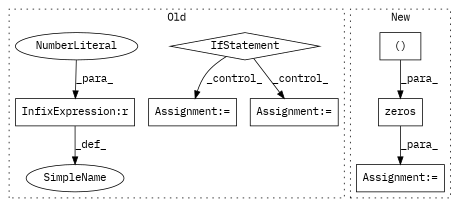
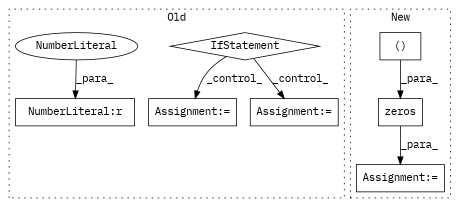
node "InfixExpression:r": label "InfixExpression:r" -> "NumberLiteral:r"
node "SimpleName": removed
